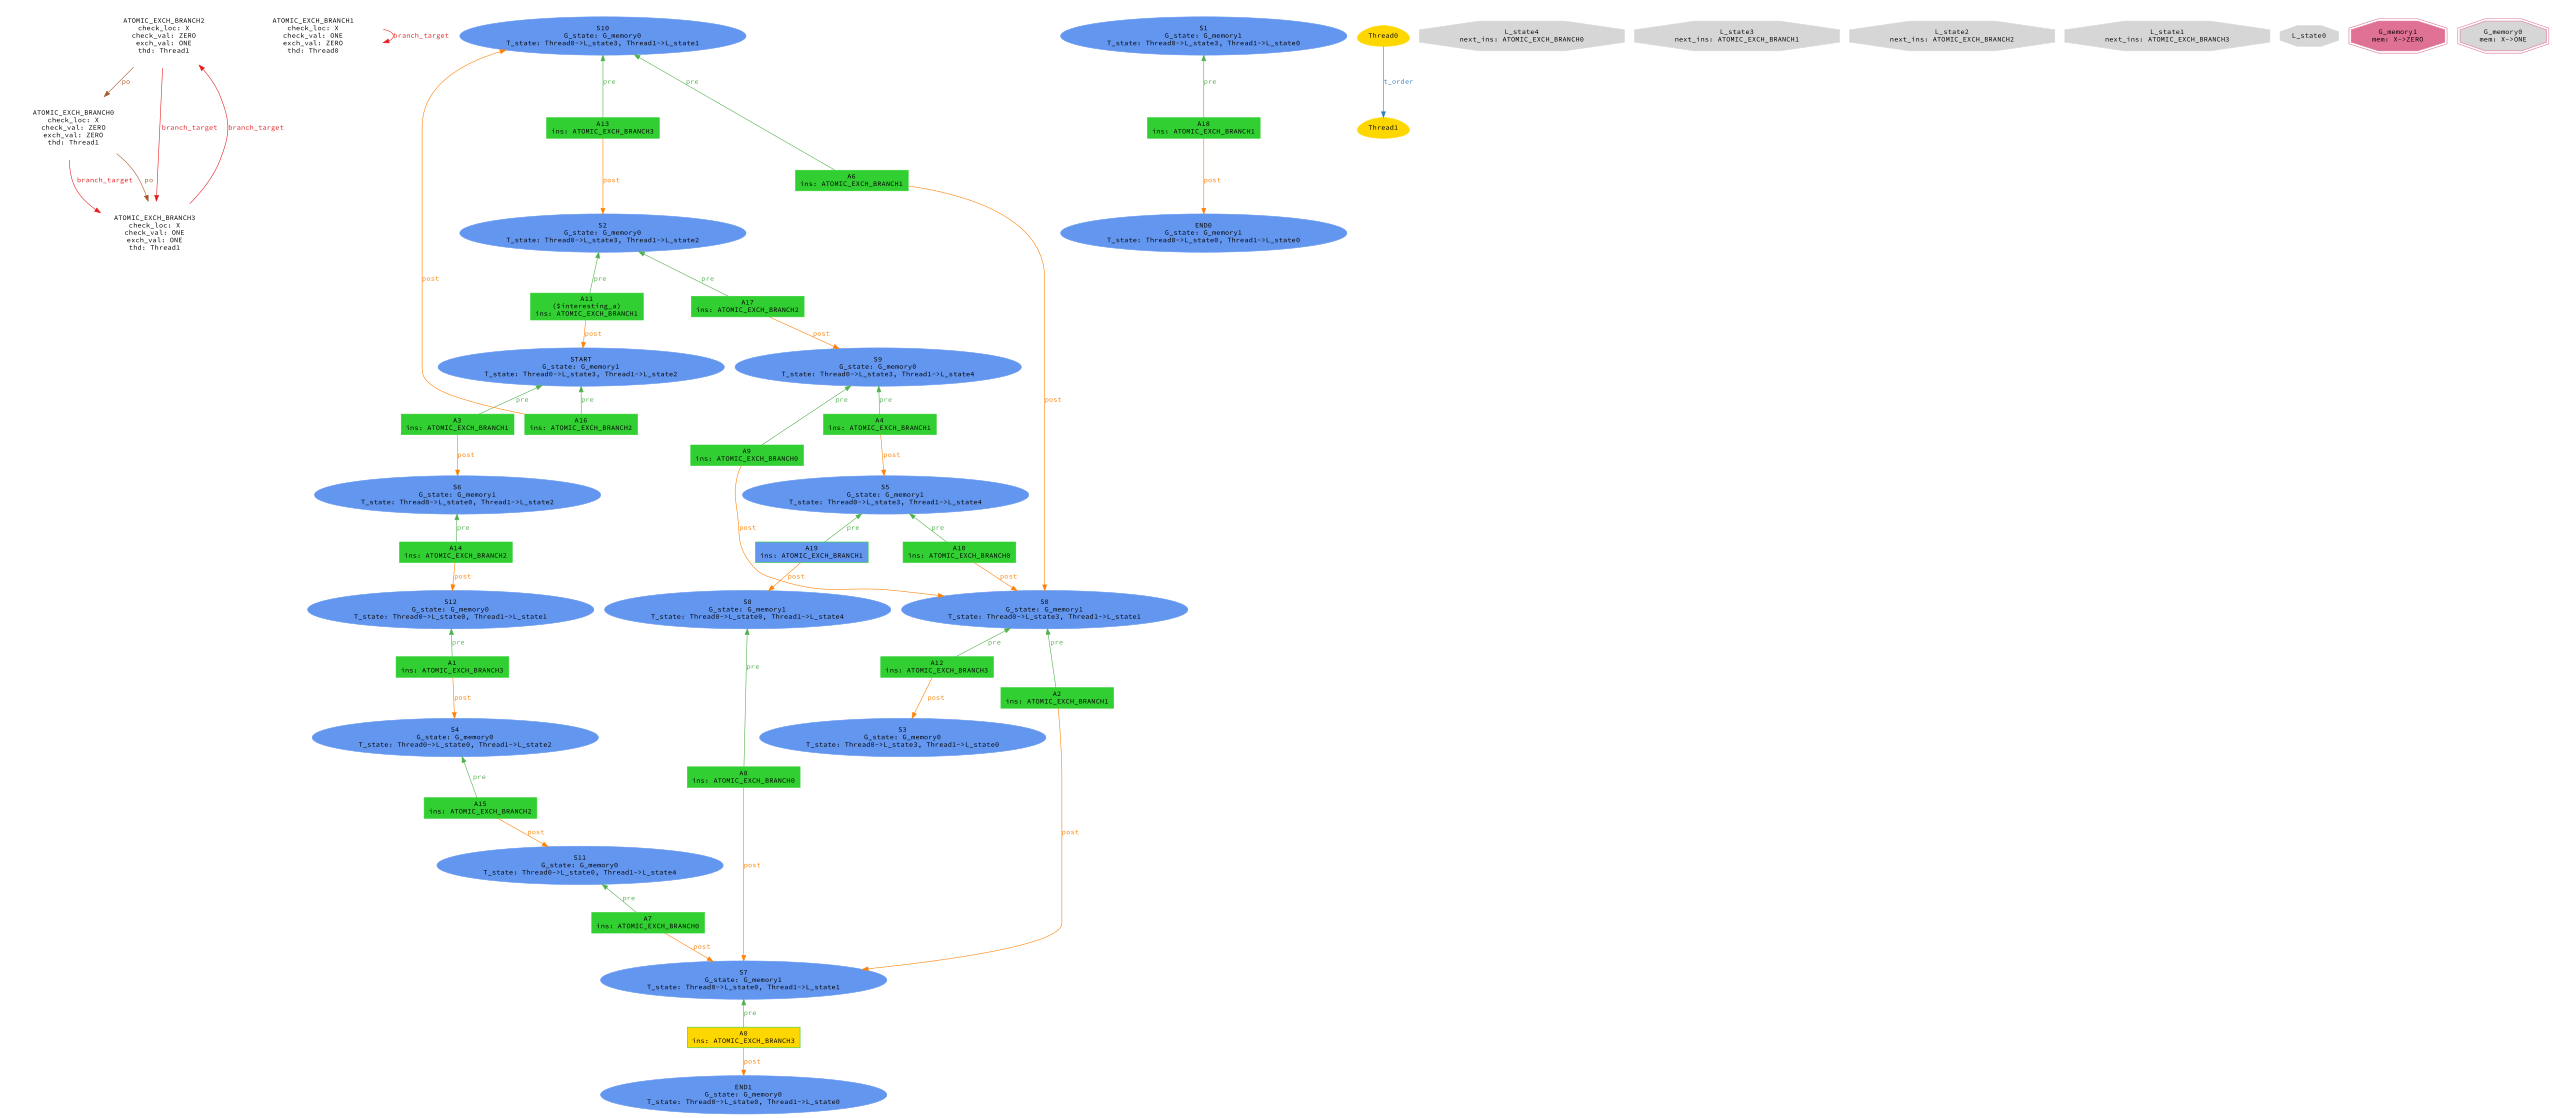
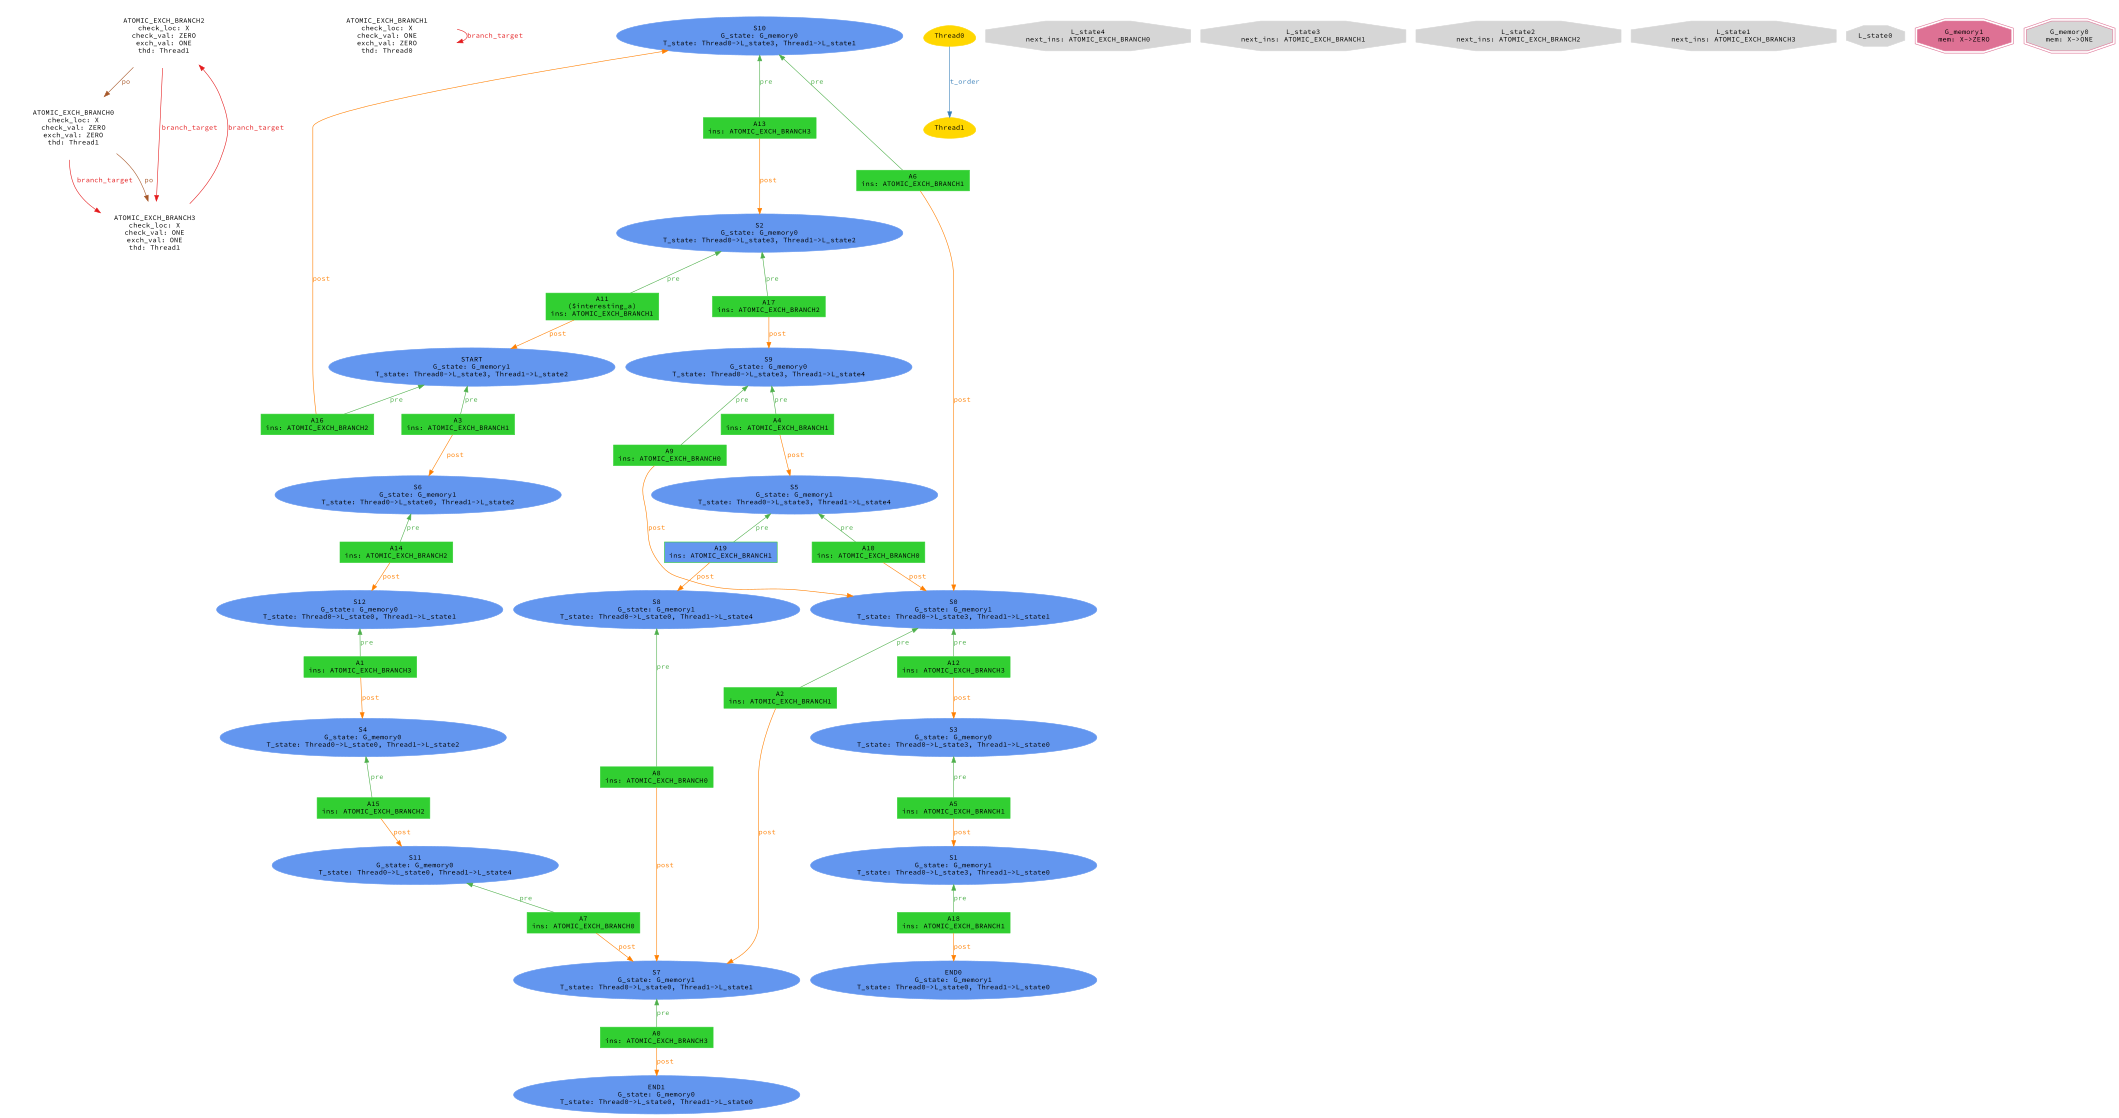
node "A5 ins: ATOMIC_EXCH_BRANCH1": added
node "A0 ins: ATOMIC_EXCH_BRANCH3": fillcolor #ffd700 -> #31cf31
